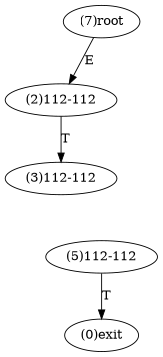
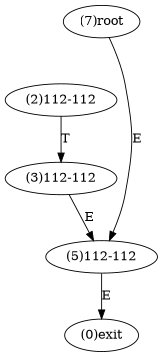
edge "(7)root" -> "(2)112-112": now "(7)root" -> "(5)112-112"
edge "(3)112-112" -> "(5)112-112": added, label "E"
edge "(5)112-112" -> "(0)exit": label "T" -> "E"
